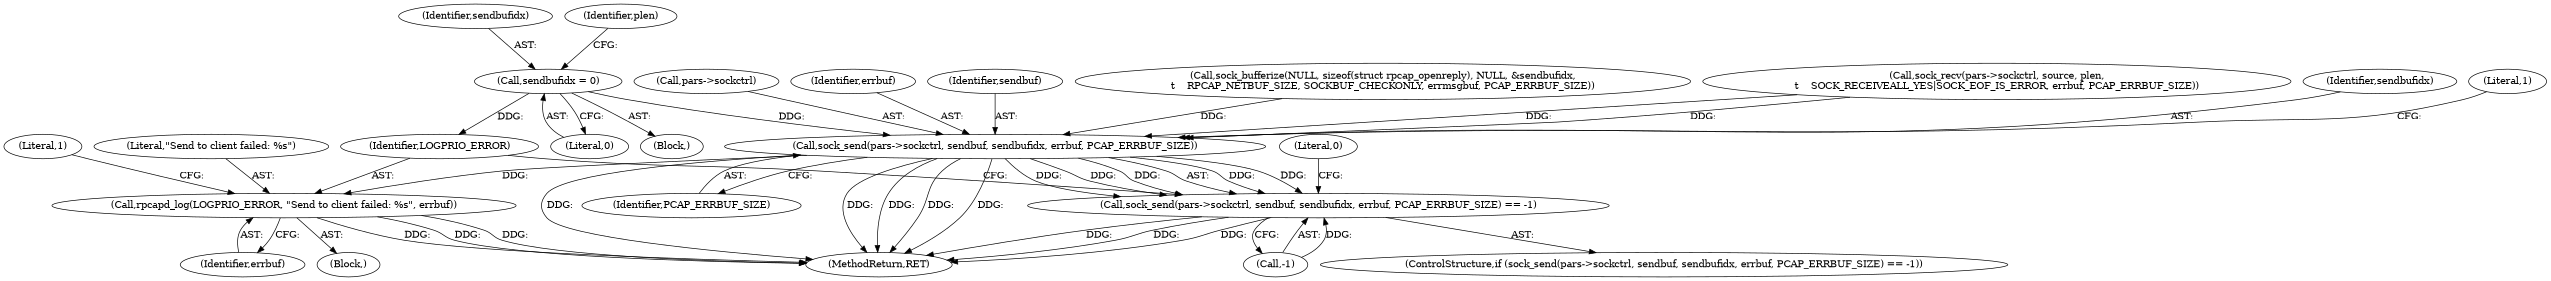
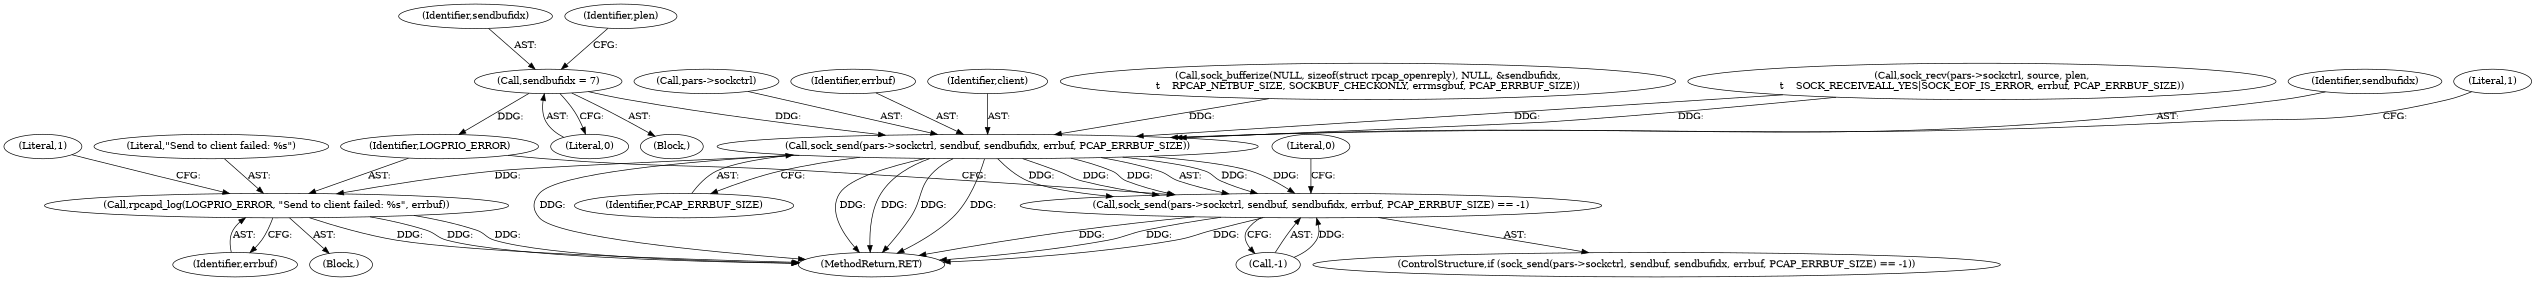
node "(Call,sendbufidx = 0)": label "(Call,sendbufidx = 0)" -> "(Call,sendbufidx = 7)"
node "(Identifier,sendbuf)": label "(Identifier,sendbuf)" -> "(Identifier,client)"
